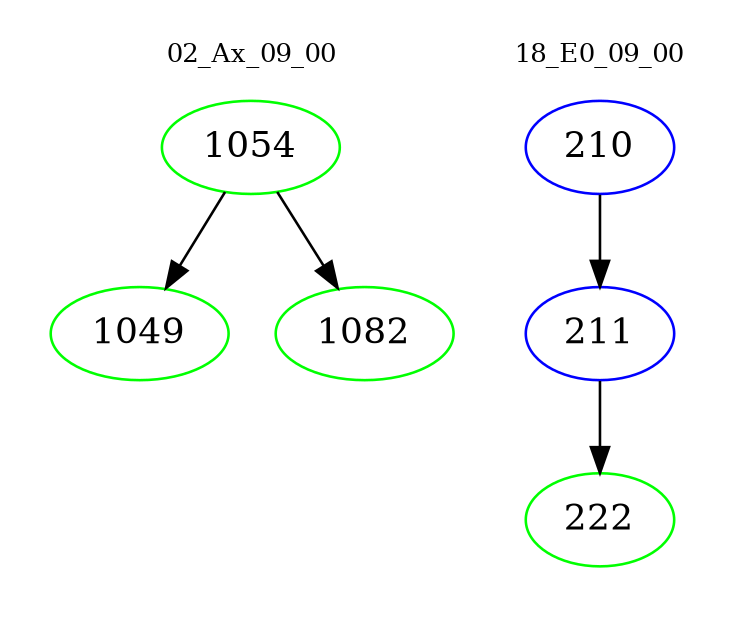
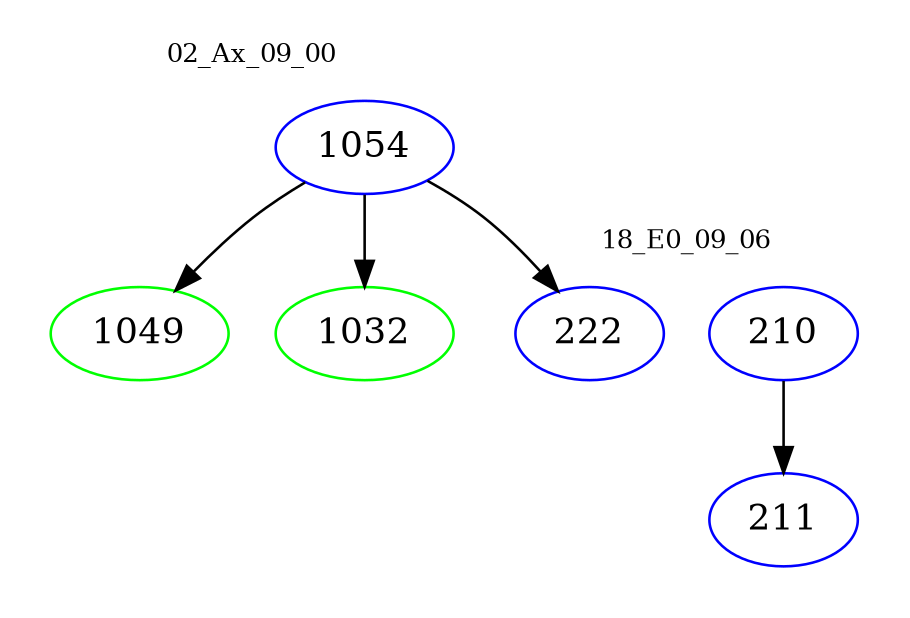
cluster "18_E0_09_00": label "18_E0_09_00" -> "18_E0_09_06"
node "1054": color green -> blue
node "1082": label "1082" -> "1032"
edge "211" -> "222": now "1054" -> "222"
node "222": color green -> blue
